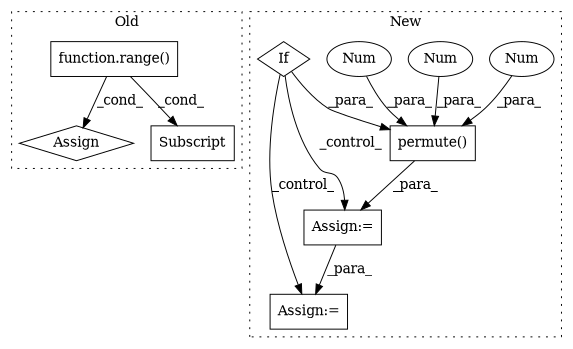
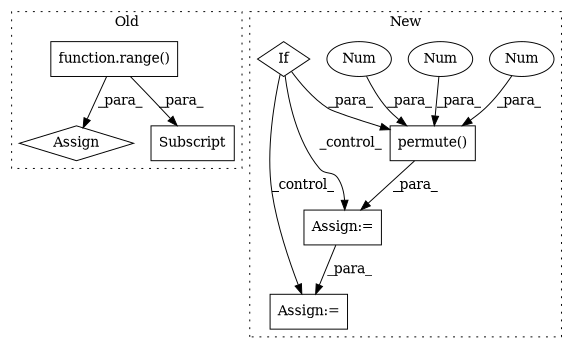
edge "function.range()" -> "Assign": label "_cond_" -> "_para_"
edge "function.range()" -> "Subscript": label "_cond_" -> "_para_"
